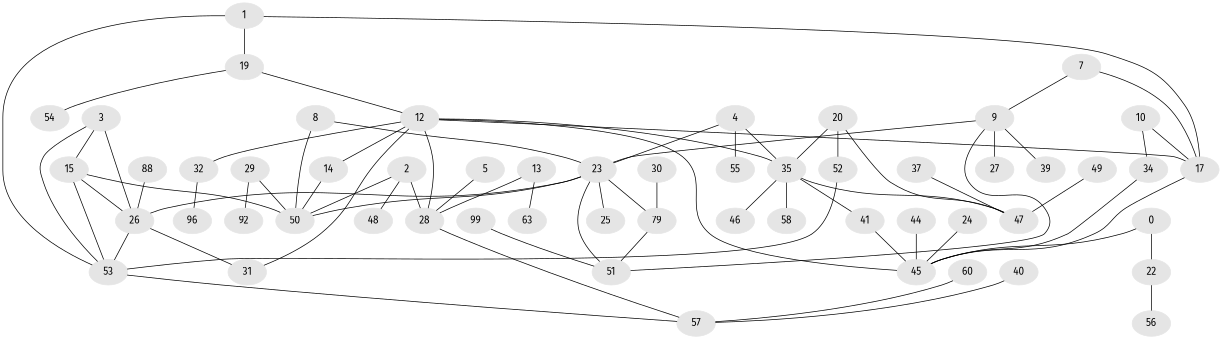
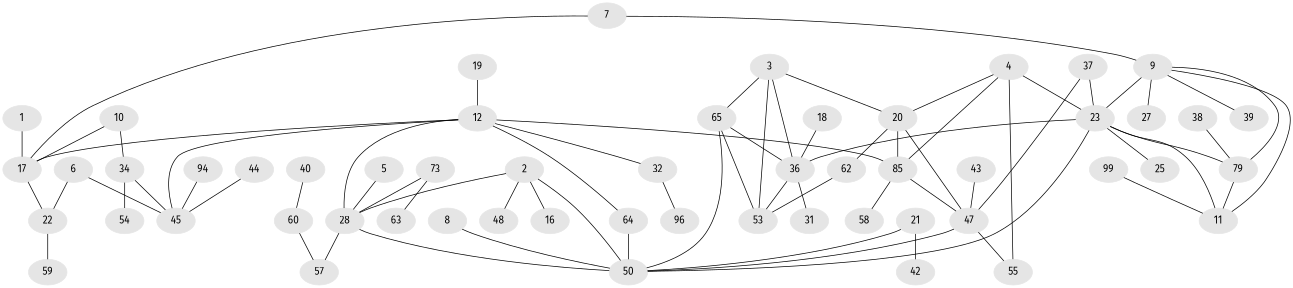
edge "1" -- "19": removed
edge "1" -- "53": removed
edge "19" -- "54": now "34" -- "54"
edge "3" -- "20": added
edge "4" -- "20": added
edge "9" -- "79": added
edge "8" -- "23": now "37" -- "23"
node "15": label "15" -> "65"
node "88": label "88" -> "18"
node "29": label "29" -> "21"
node "14": label "14" -> "64"
node "13": label "13" -> "73"
node "30": label "30" -> "38"
node "35": label "35" -> "85"
node "52": label "52" -> "62"
node "49": label "49" -> "43"
edge "12" -- "31": removed
node "26": label "26" -> "36"
node "92": label "92" -> "42"
node "16": added
node "46": removed
node "41": removed
node "24": label "24" -> "94"
node "0": label "0" -> "6"
edge "17" -- "45": now "17" -- "22"
edge "47" -- "55": added
edge "28" -- "50": added
edge "47" -- "50": added
node "51": label "51" -> "11"
edge "53" -- "57": removed
edge "40" -- "57": now "40" -- "60"
node "56": label "56" -> "59"
